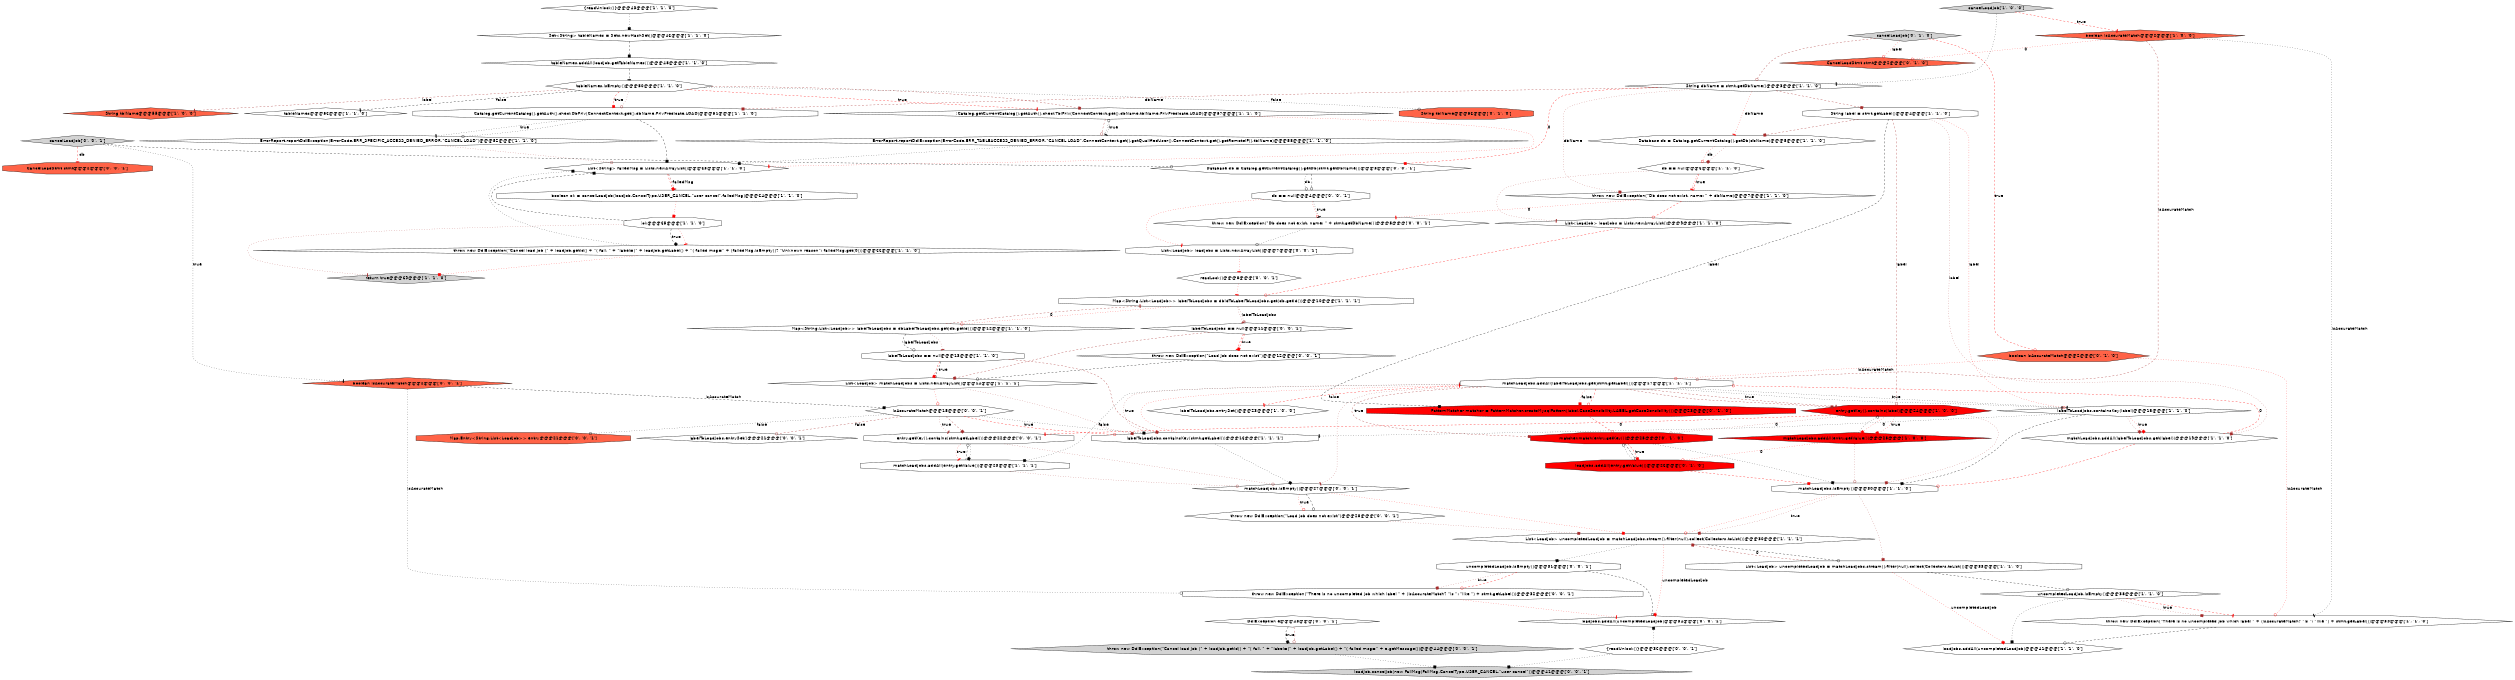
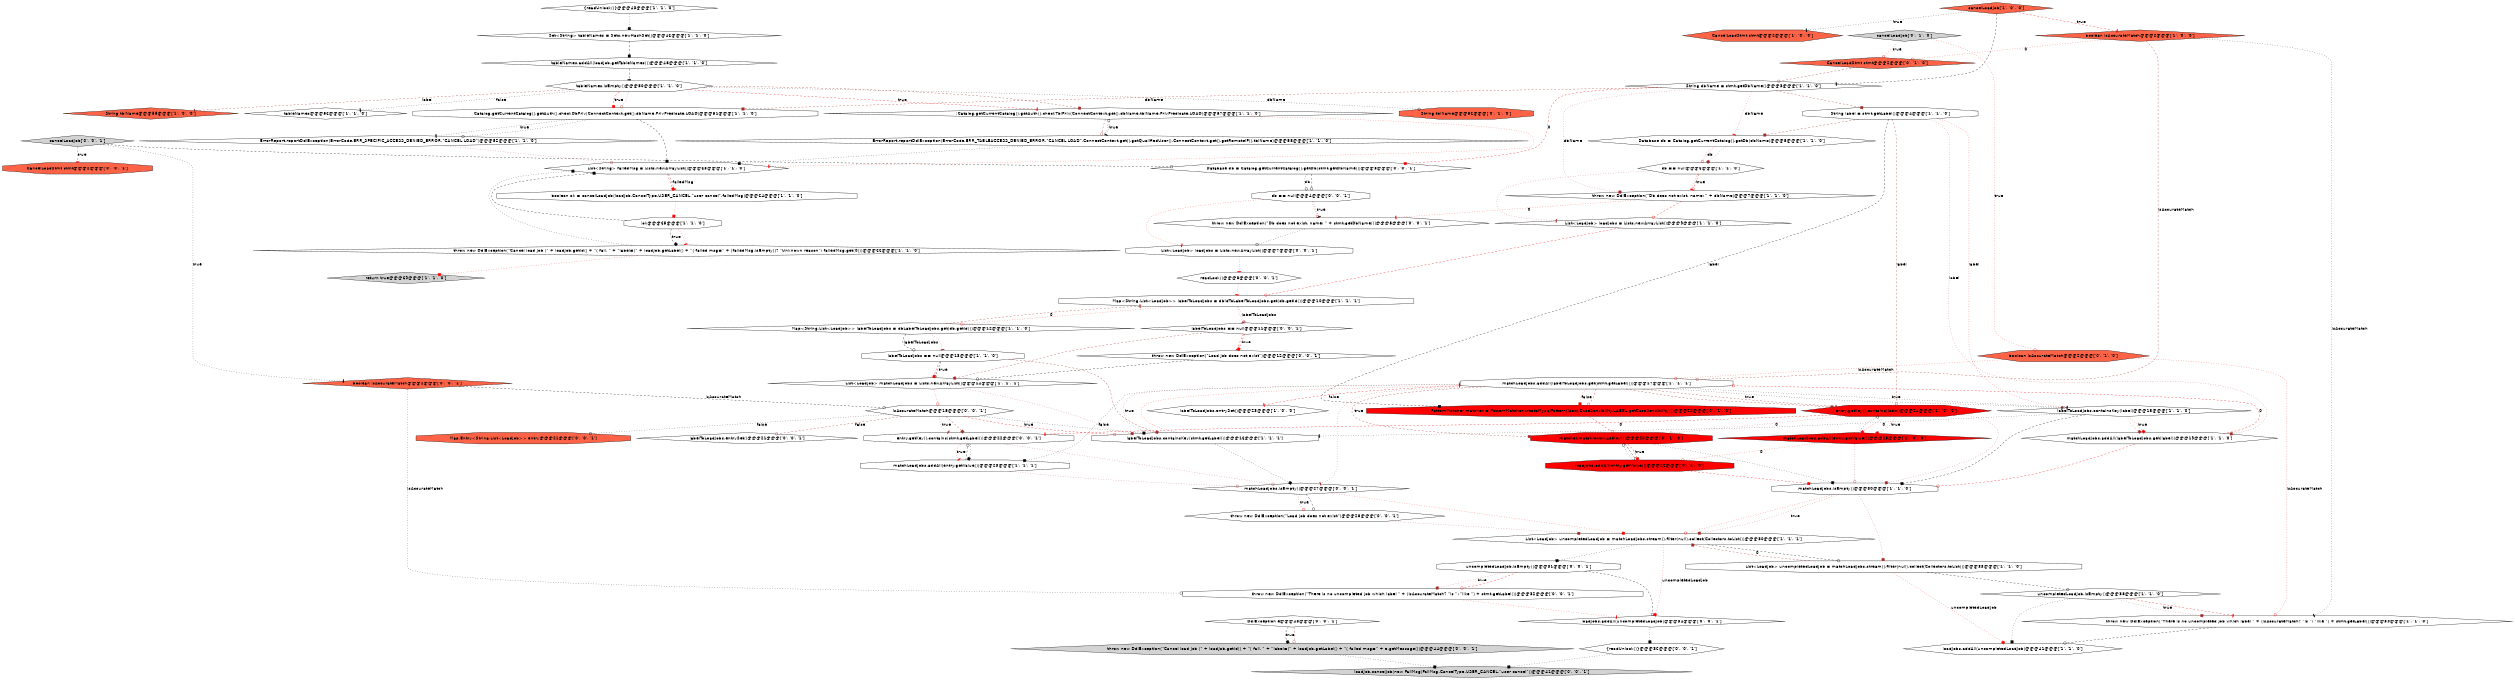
node "cancelLoadJob['1', '0', '0']": fillcolor lightgray -> tomato
node "CancelLoadStmt stmt@@@2@@@['1', '0', '0']": added
edge "cancelLoadJob['0', '1', '0']" -> "String dbName = stmt.getDbName()@@@3@@@['1', '1', '0']": now "CancelLoadStmt stmt@@@2@@@['0', '1', '0']" -> "String dbName = stmt.getDbName()@@@3@@@['1', '1', '0']"
edge "cancelLoadJob['0', '1', '0']" -> "CancelLoadStmt stmt@@@2@@@['0', '1', '0']": label "label" -> "true"
edge "cancelLoadJob['1', '0', '0']" -> "String dbName = stmt.getDbName()@@@3@@@['1', '1', '0']": style dotted -> dashed
edge "tableNames.isEmpty()@@@50@@@['1', '1', '0']" -> "tableNames@@@56@@@['1', '1', '0']": style dashed -> dotted
edge "tableNames.isEmpty()@@@50@@@['1', '1', '0']" -> "String tblName@@@56@@@['0', '1', '0']": label "false" -> "dbName"
edge "cancelLoadJob['0', '0', '1']" -> "CancelLoadStmt stmt@@@2@@@['0', '0', '1']": label "db" -> "true"
edge "cancelLoadJob['0', '1', '0']" -> "boolean isAccurateMatch@@@2@@@['0', '1', '0']": style dashed -> dotted
edge "!ok@@@65@@@['1', '1', '0']" -> "return true@@@69@@@['1', '1', '0']": removed
edge "boolean isAccurateMatch@@@2@@@['0', '0', '1']" -> "isAccurateMatch@@@15@@@['0', '0', '1']": arrowhead box -> odot
edge "{readUnlock()}@@@36@@@['0', '0', '1']" -> "loadJobs.addAll(uncompletedLoadJob)@@@34@@@['0', '0', '1']": reversed
